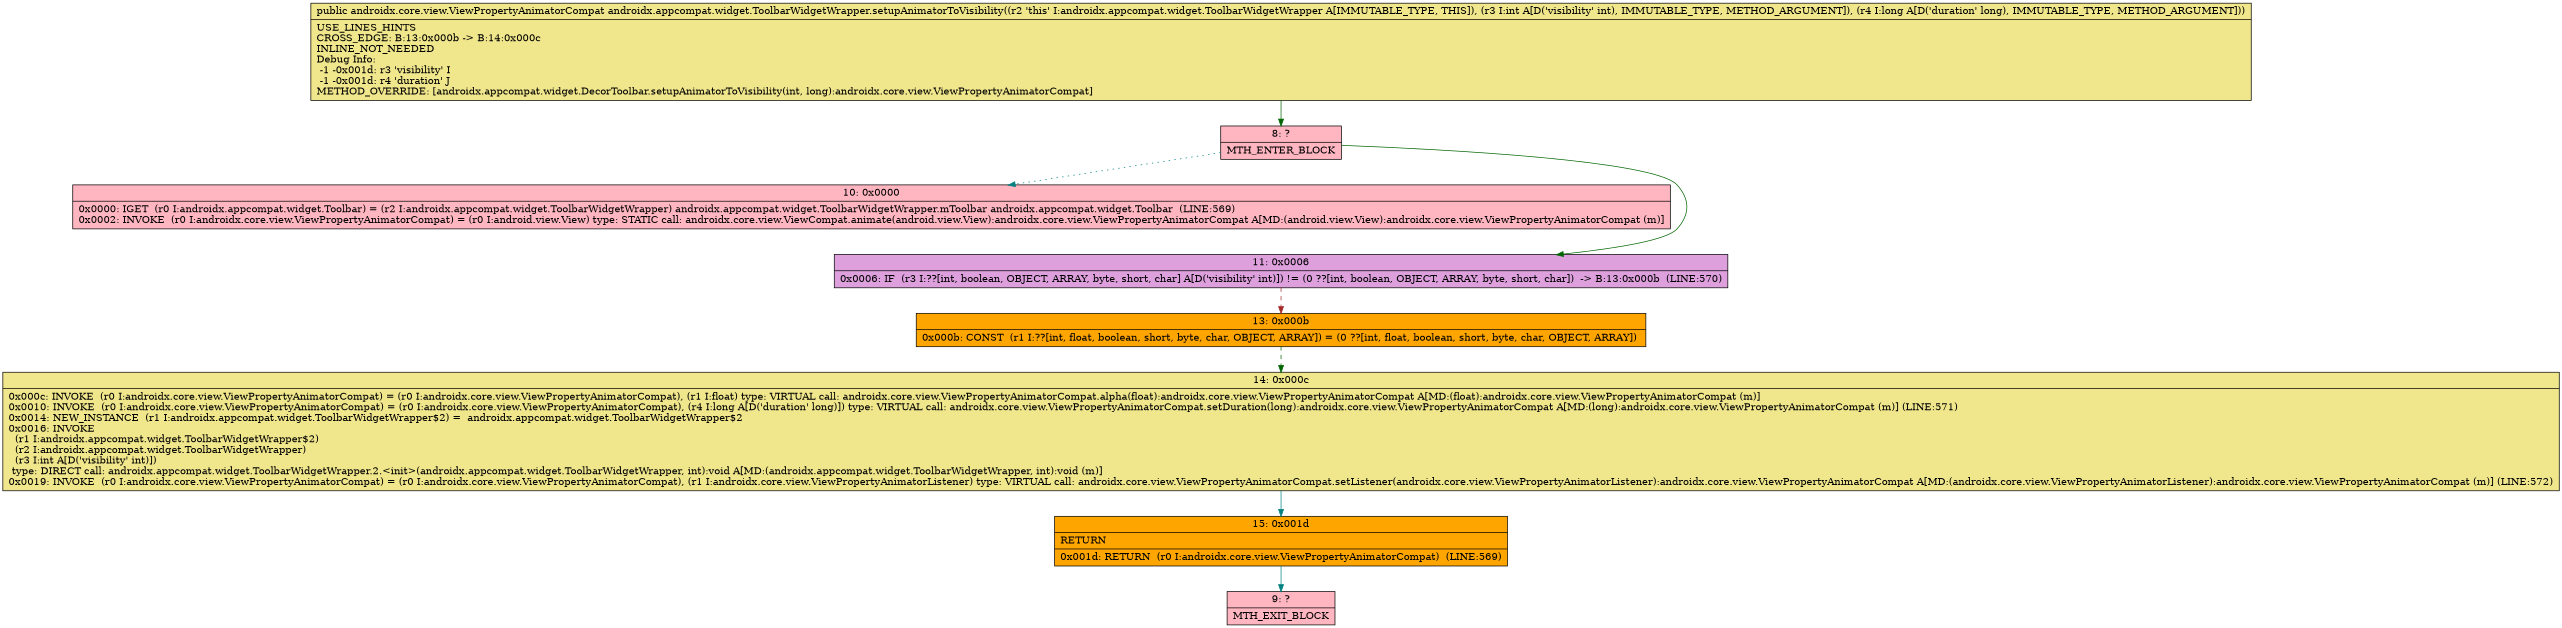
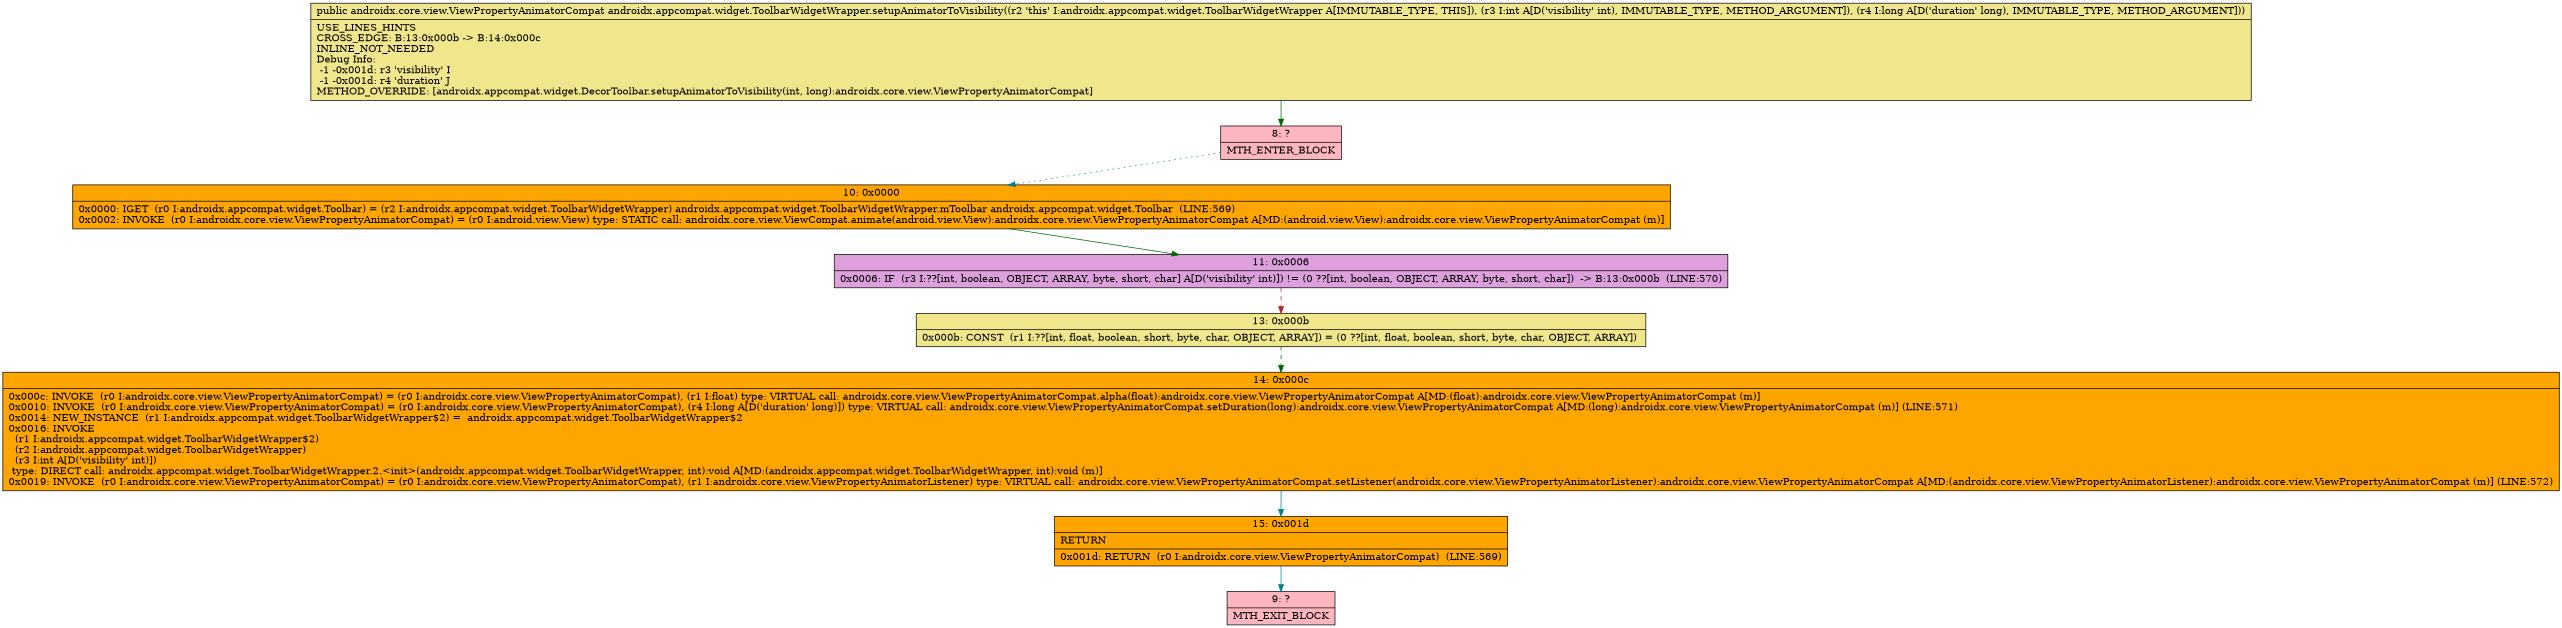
edge "8: ?" -> "11: 0x0006": now "10: 0x0000" -> "11: 0x0006"
node "10: 0x0000": fillcolor lightpink -> orange
node "13: 0x000b": fillcolor orange -> khaki
node "14: 0x000c": fillcolor khaki -> orange
